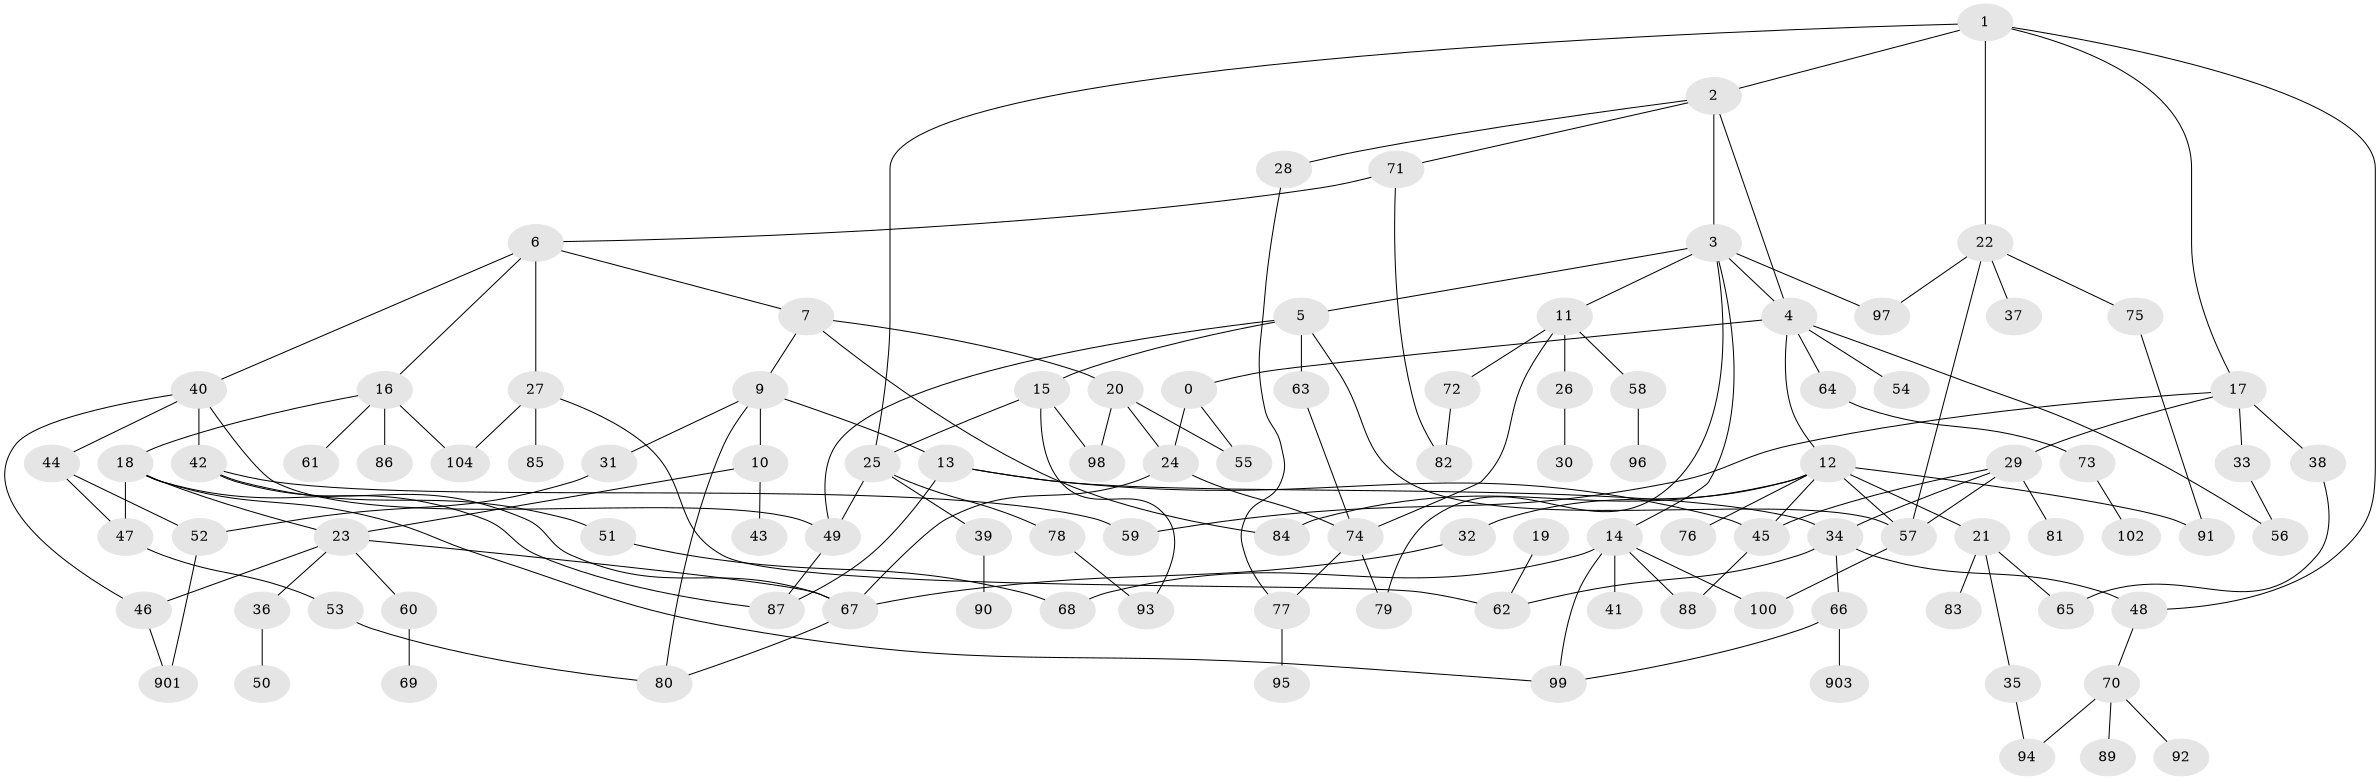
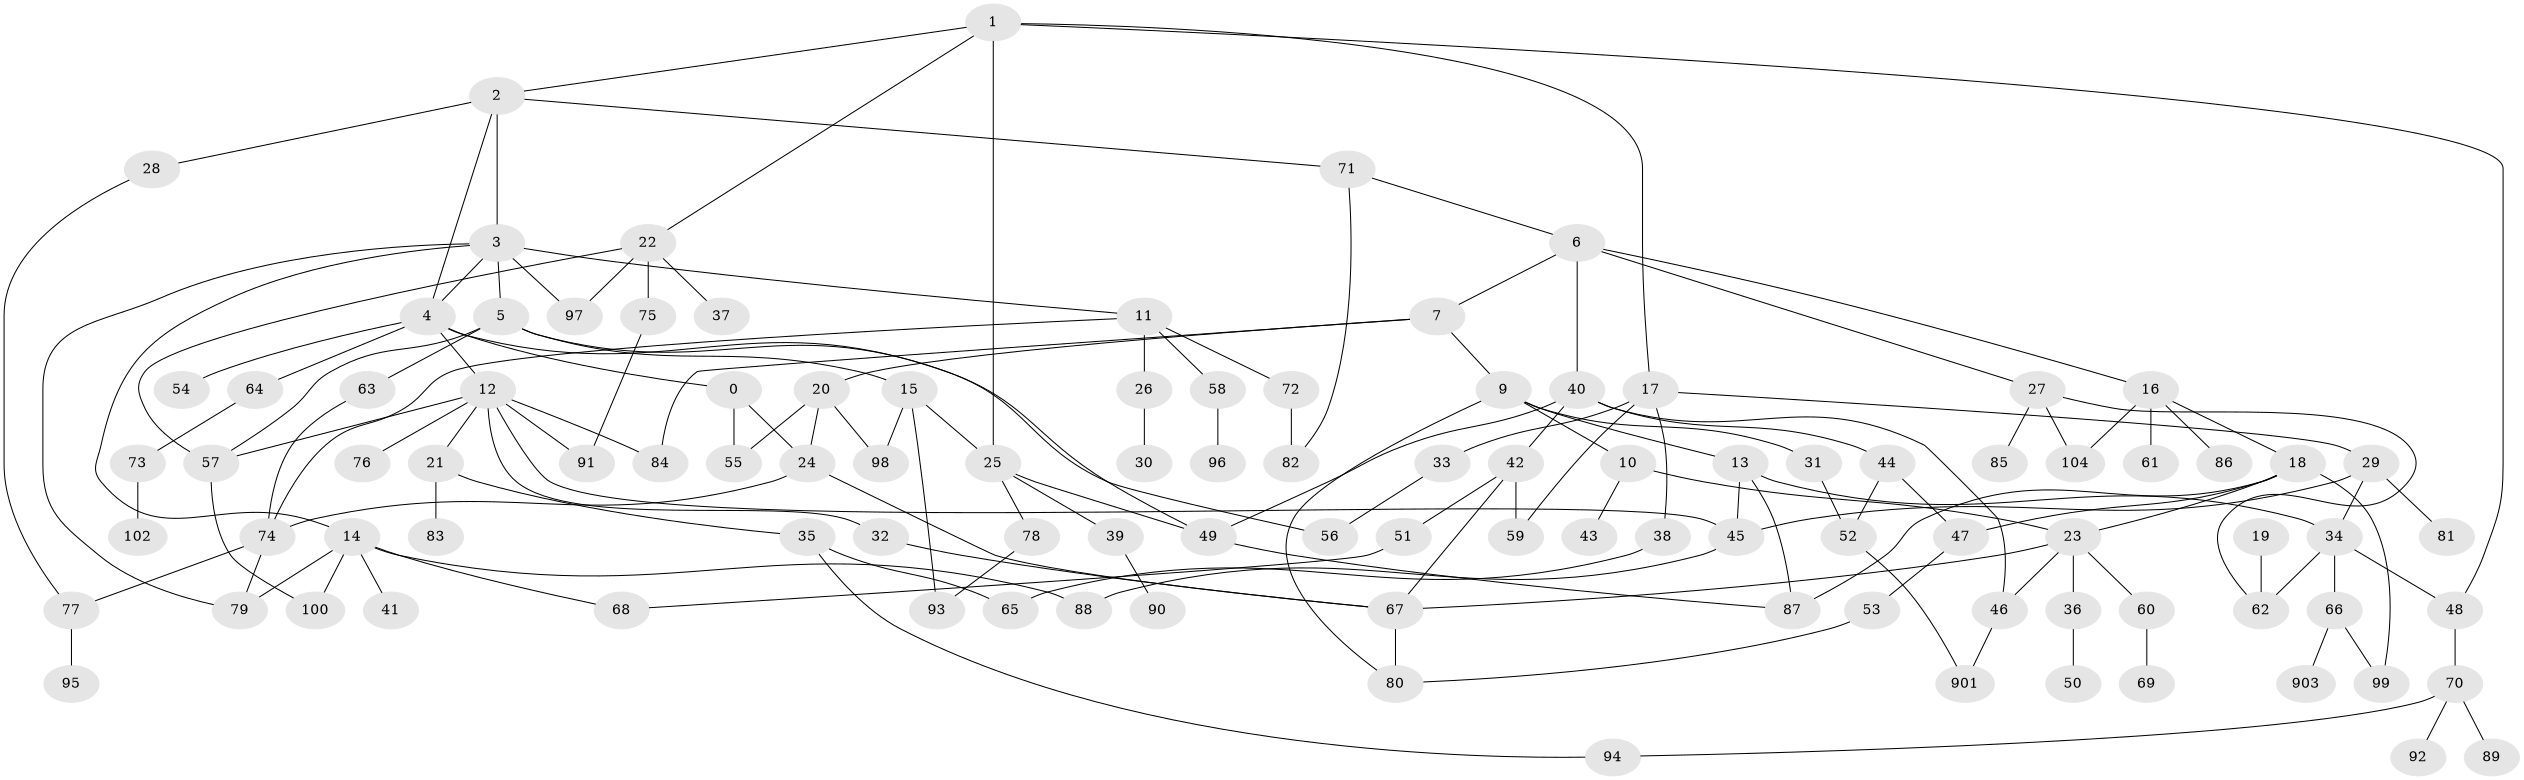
edge "29" -- "57": removed
edge "21" -- "65": now "35" -- "65"
edge "14" -- "99": now "14" -- "79"
